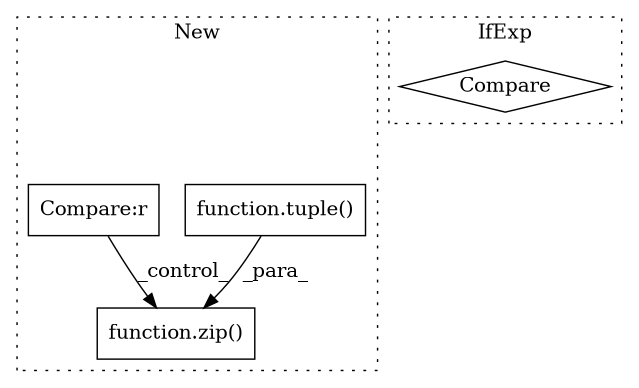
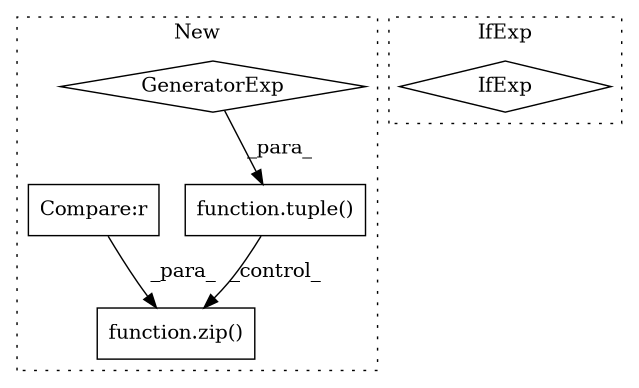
node "GeneratorExp": added
node "Compare": label "Compare" -> "IfExp"
edge "Compare:r" -> "function.zip()": label "_control_" -> "_para_"
edge "function.tuple()" -> "function.zip()": label "_para_" -> "_control_"
